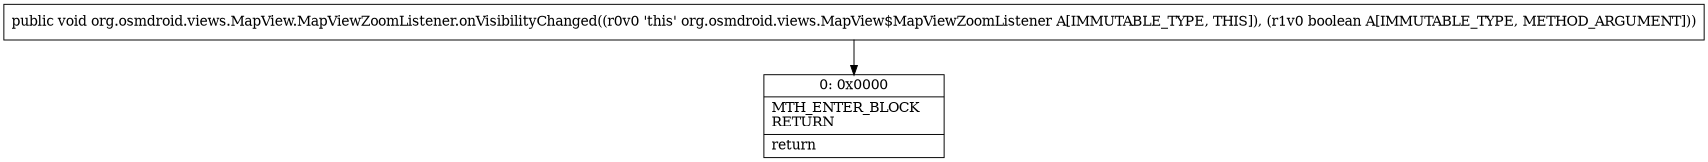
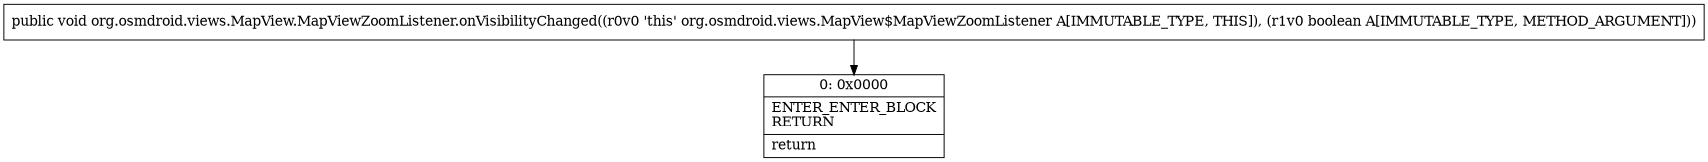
node "0: 0x0000": text "MTH_ENTER_BLOCK" -> "ENTER_ENTER_BLOCK"
